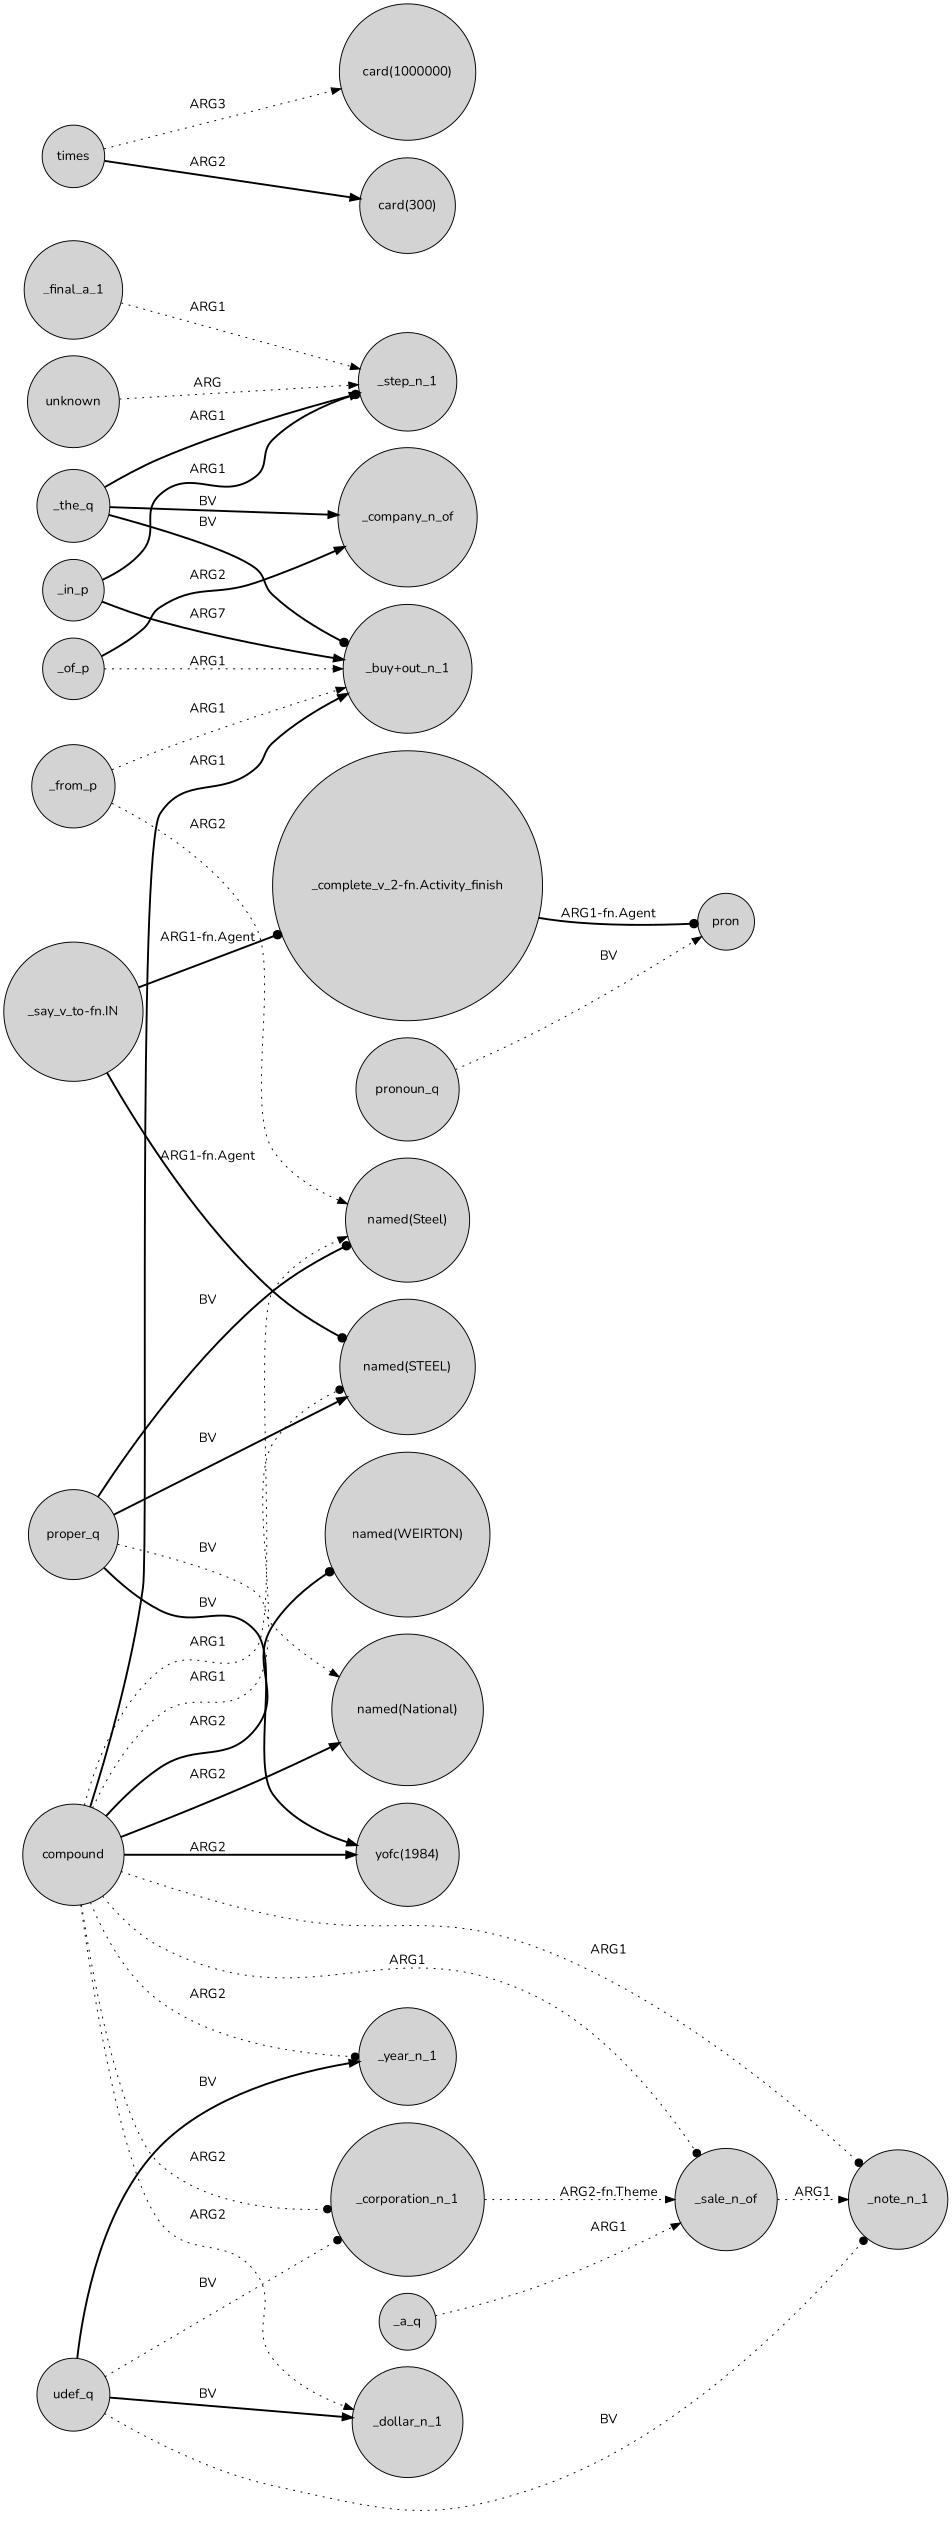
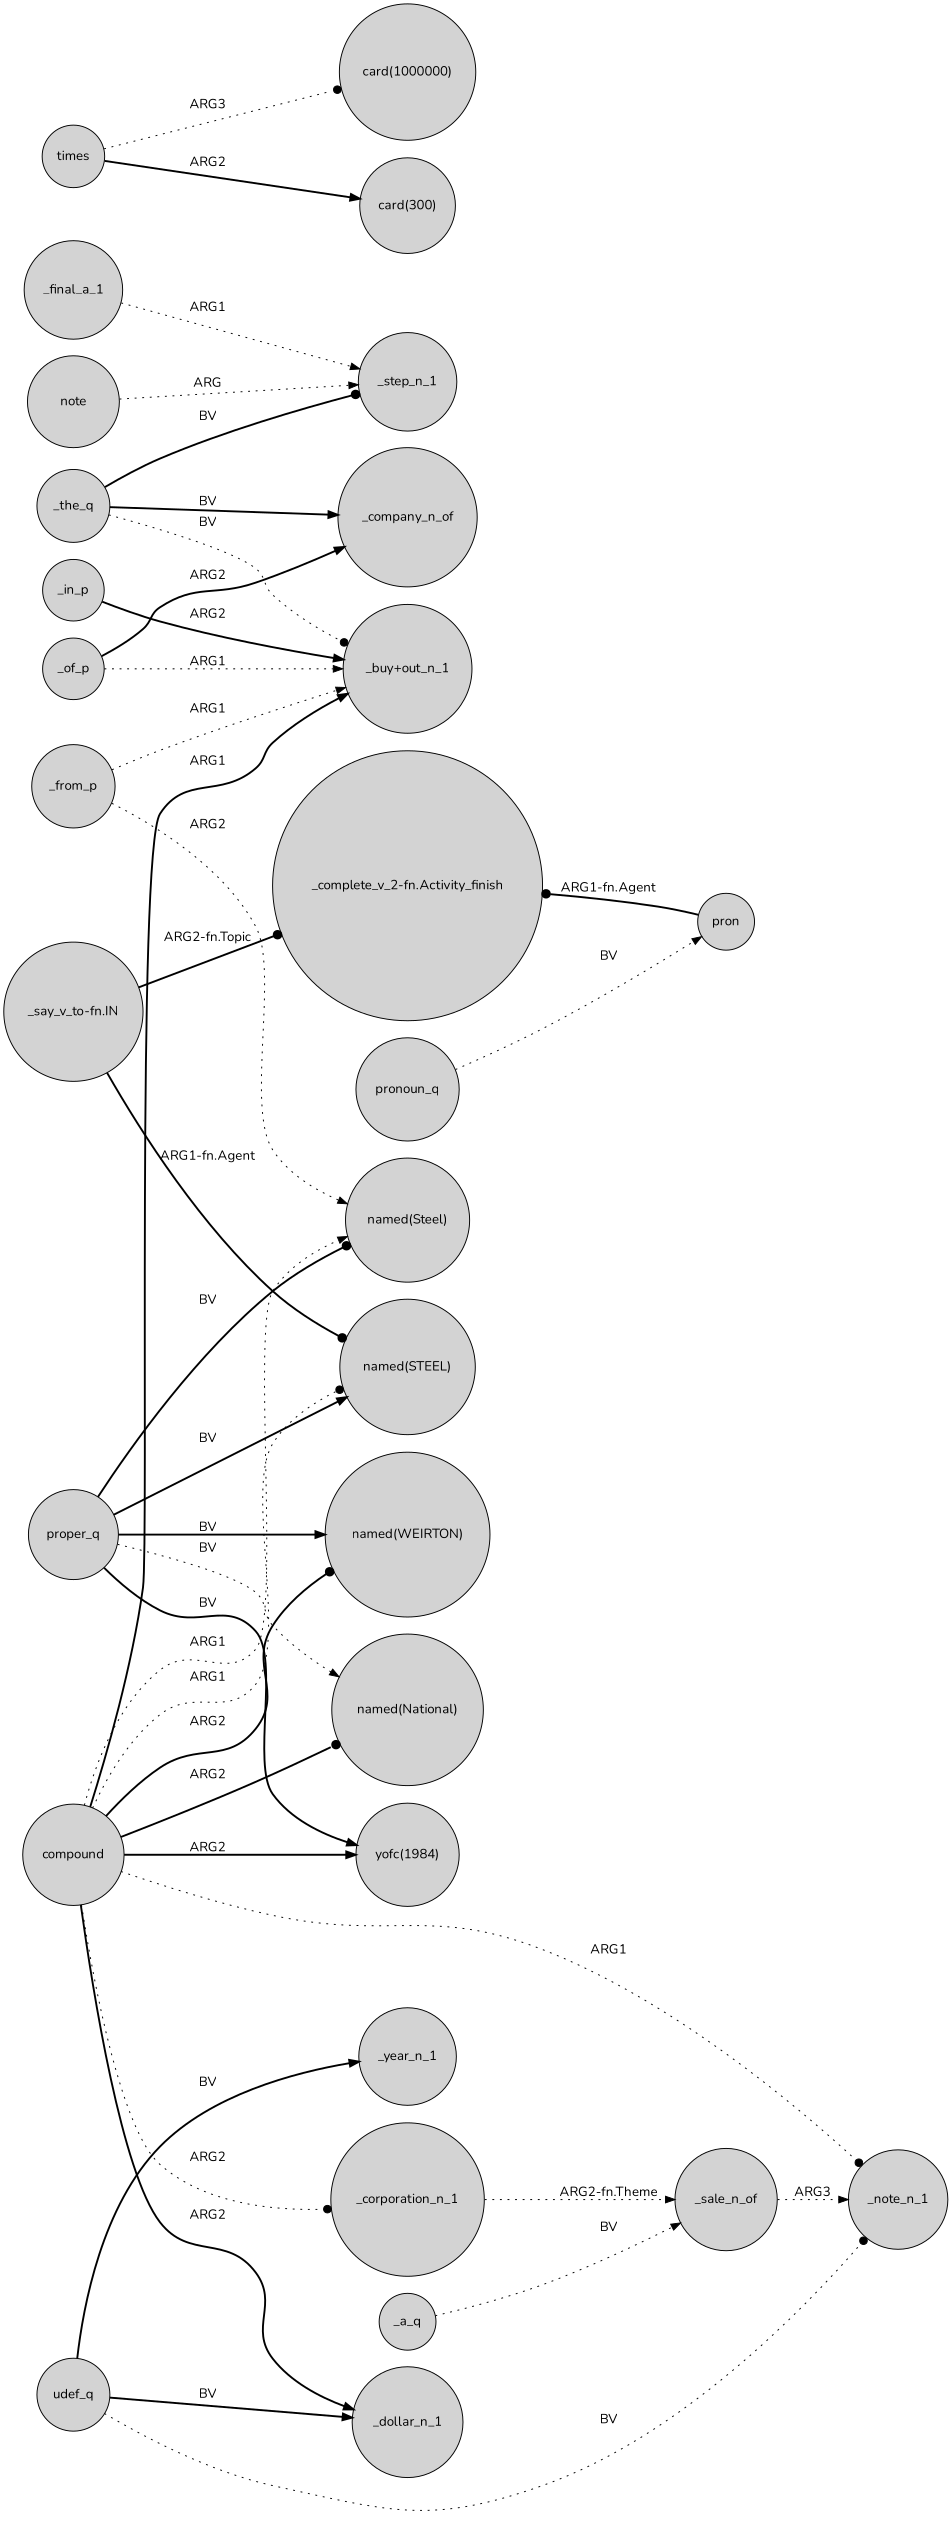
edge "times" -> "card(1000000)": arrowhead normal -> dot
node "unknown": label "unknown" -> "note"
edge "_the_q" -> "_step_n_1": label "ARG1" -> "BV"
edge "_in_p" -> "_step_n_1": removed, label "ARG1"
edge "_the_q" -> "_buy+out_n_1": style bold -> dotted
edge "_in_p" -> "_buy+out_n_1": label "ARG7" -> "ARG2"
edge "_complete_v_2-fn.Activity_finish" -> "pron": reversed
edge "_say_v_to-fn.IN" -> "_complete_v_2-fn.Activity_finish": label "ARG1-fn.Agent" -> "ARG2-fn.Topic"
edge "proper_q" -> "named(WEIRTON)": added, label "BV"
edge "compound" -> "named(National)": arrowhead normal -> dot
edge "compound" -> "_sale_n_of": removed, label "ARG1"
edge "compound" -> "_year_n_1": removed, label "ARG2"
edge "_sale_n_of" -> "_note_n_1": label "ARG1" -> "ARG3"
edge "compound" -> "_dollar_n_1": style dotted -> bold
edge "_a_q" -> "_sale_n_of": label "ARG1" -> "BV"
edge "udef_q" -> "_corporation_n_1": removed, label "BV"
